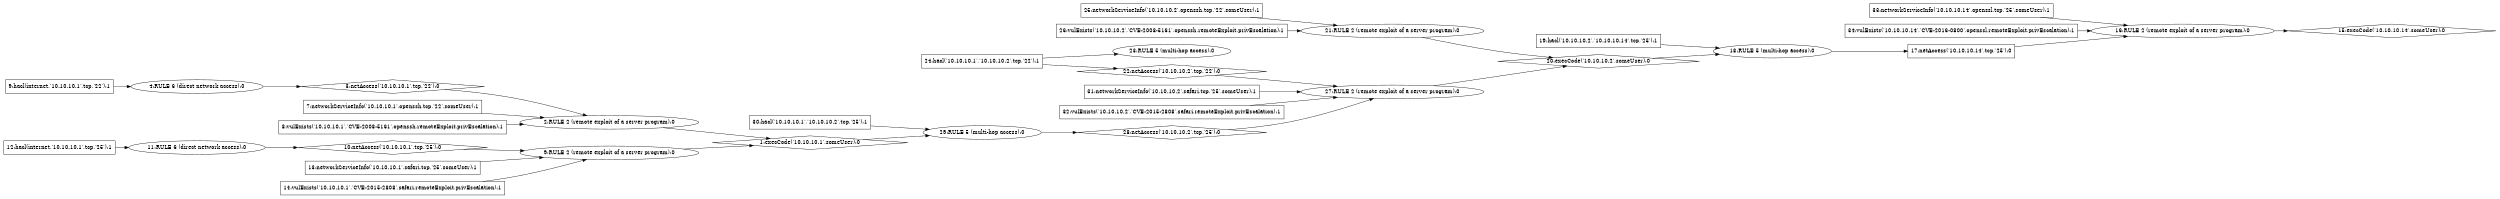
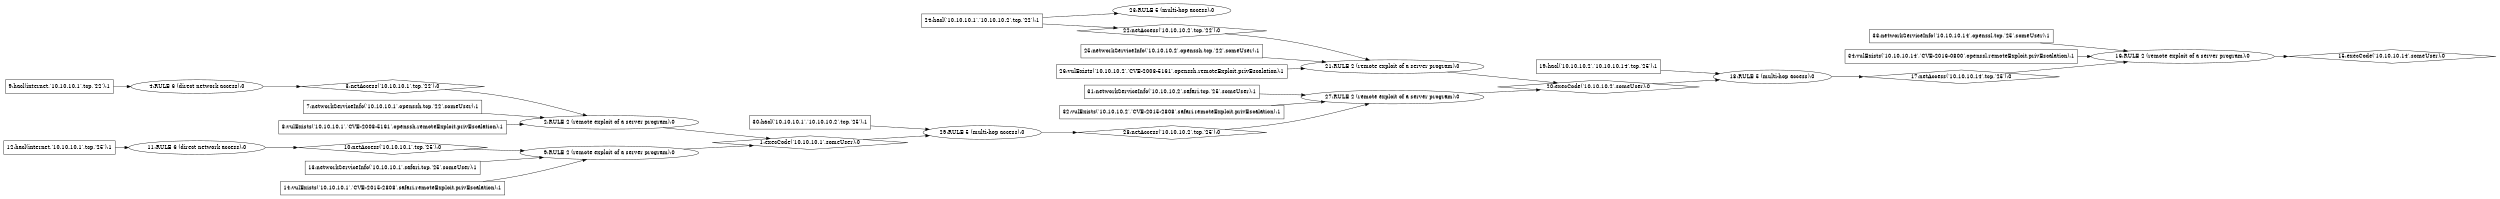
node "17:netAccess('10.10.10.14',tcp,'25'):0": shape box -> diamond
edge "22:netAccess('10.10.10.2',tcp,'22'):0" -> "27:RULE 2 (remote exploit of a server program):0": now "22:netAccess('10.10.10.2',tcp,'22'):0" -> "21:RULE 2 (remote exploit of a server program):0"
